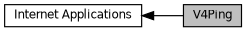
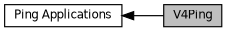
node "Internet Applications": label "Internet Applications" -> "Ping Applications"
